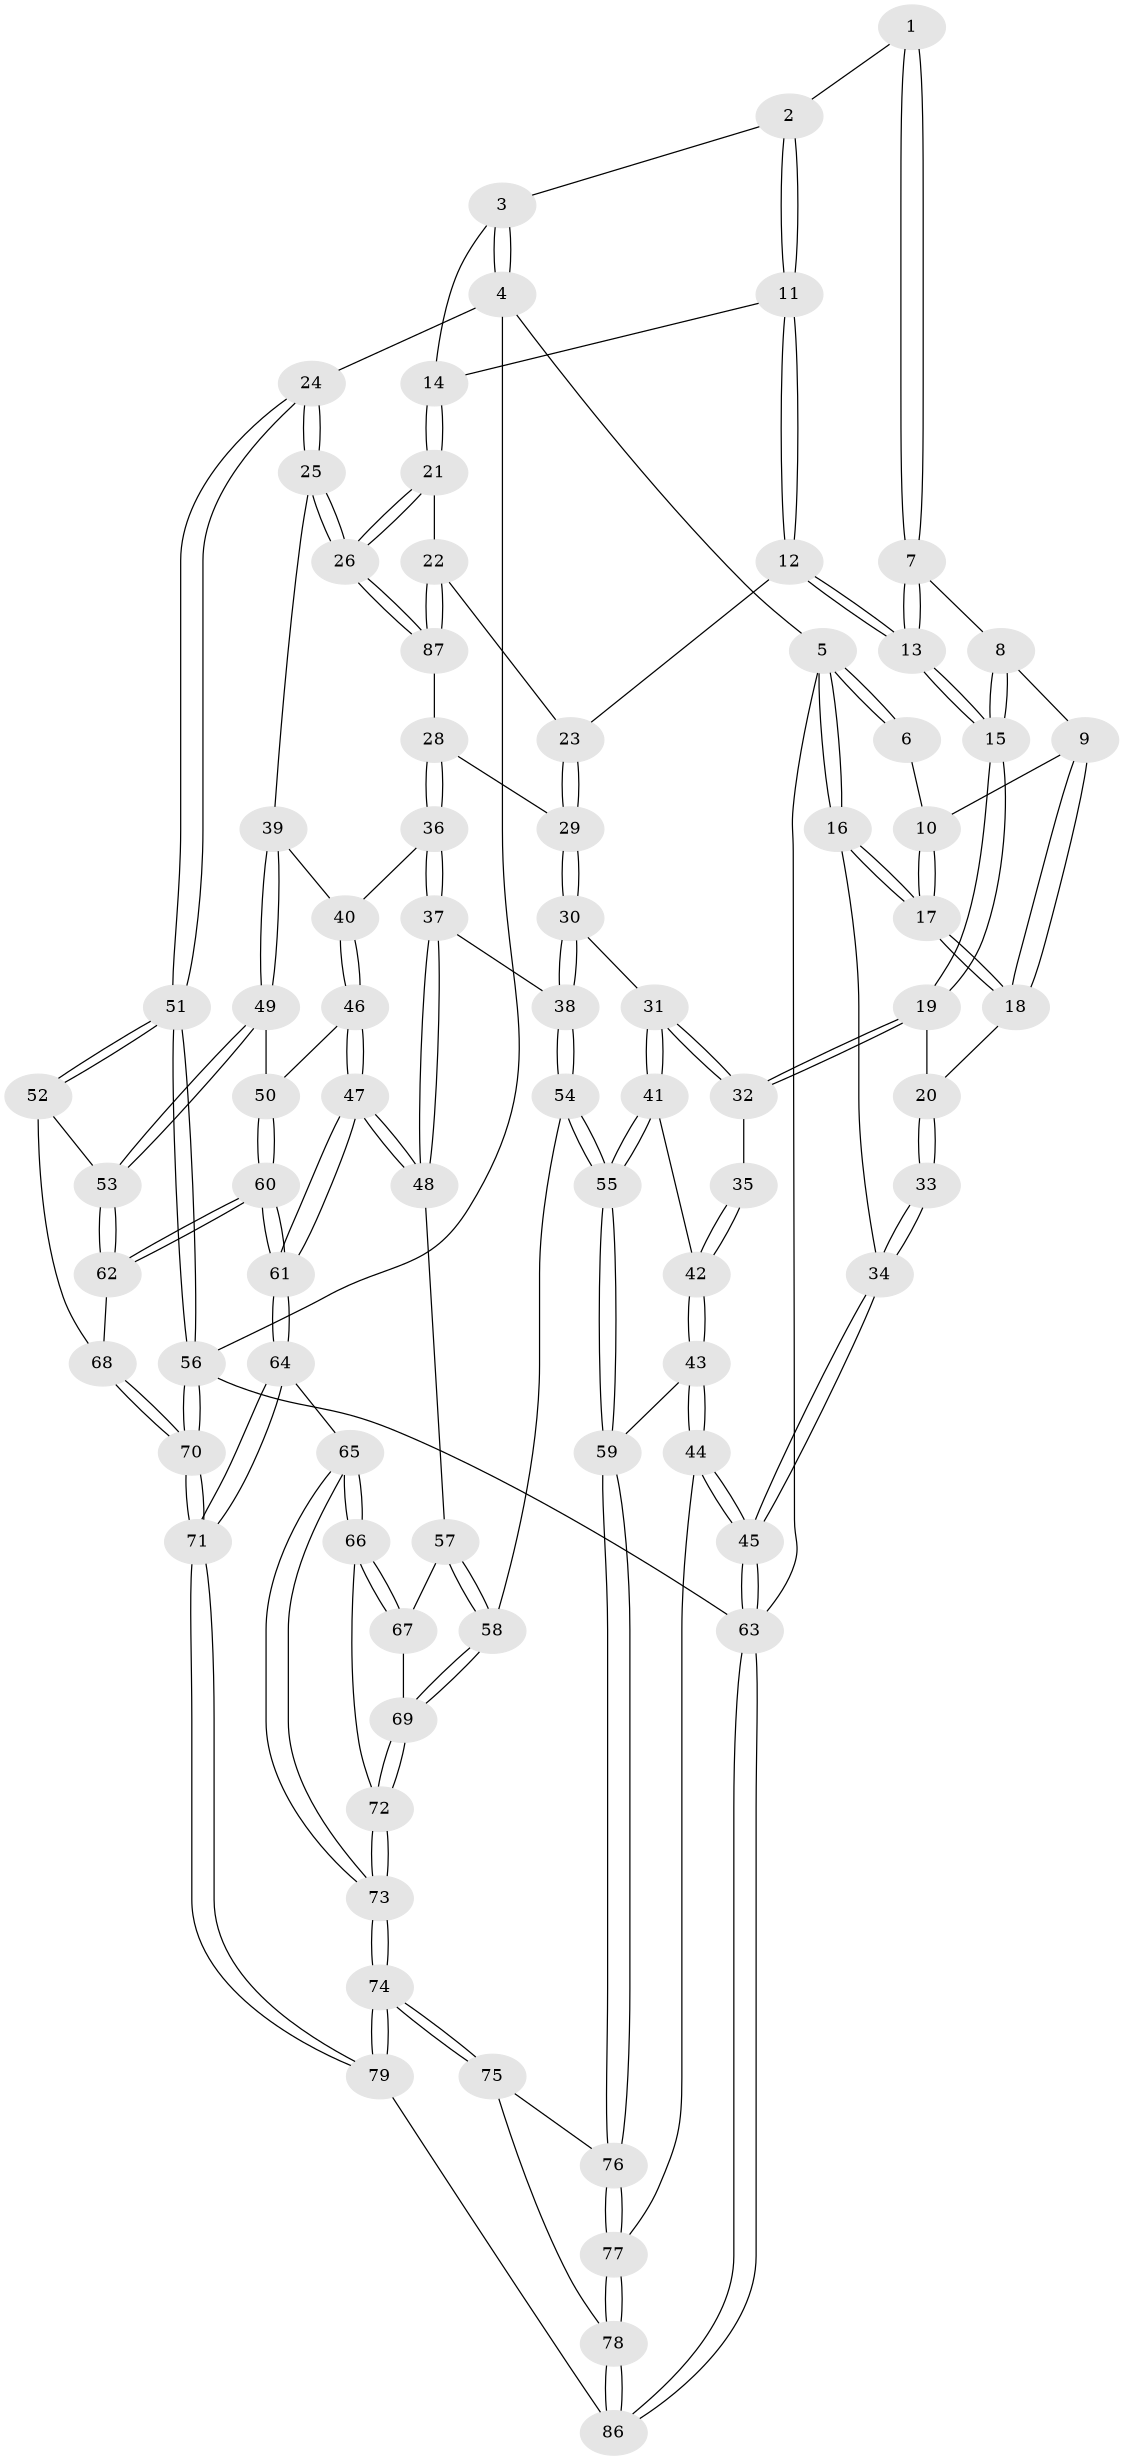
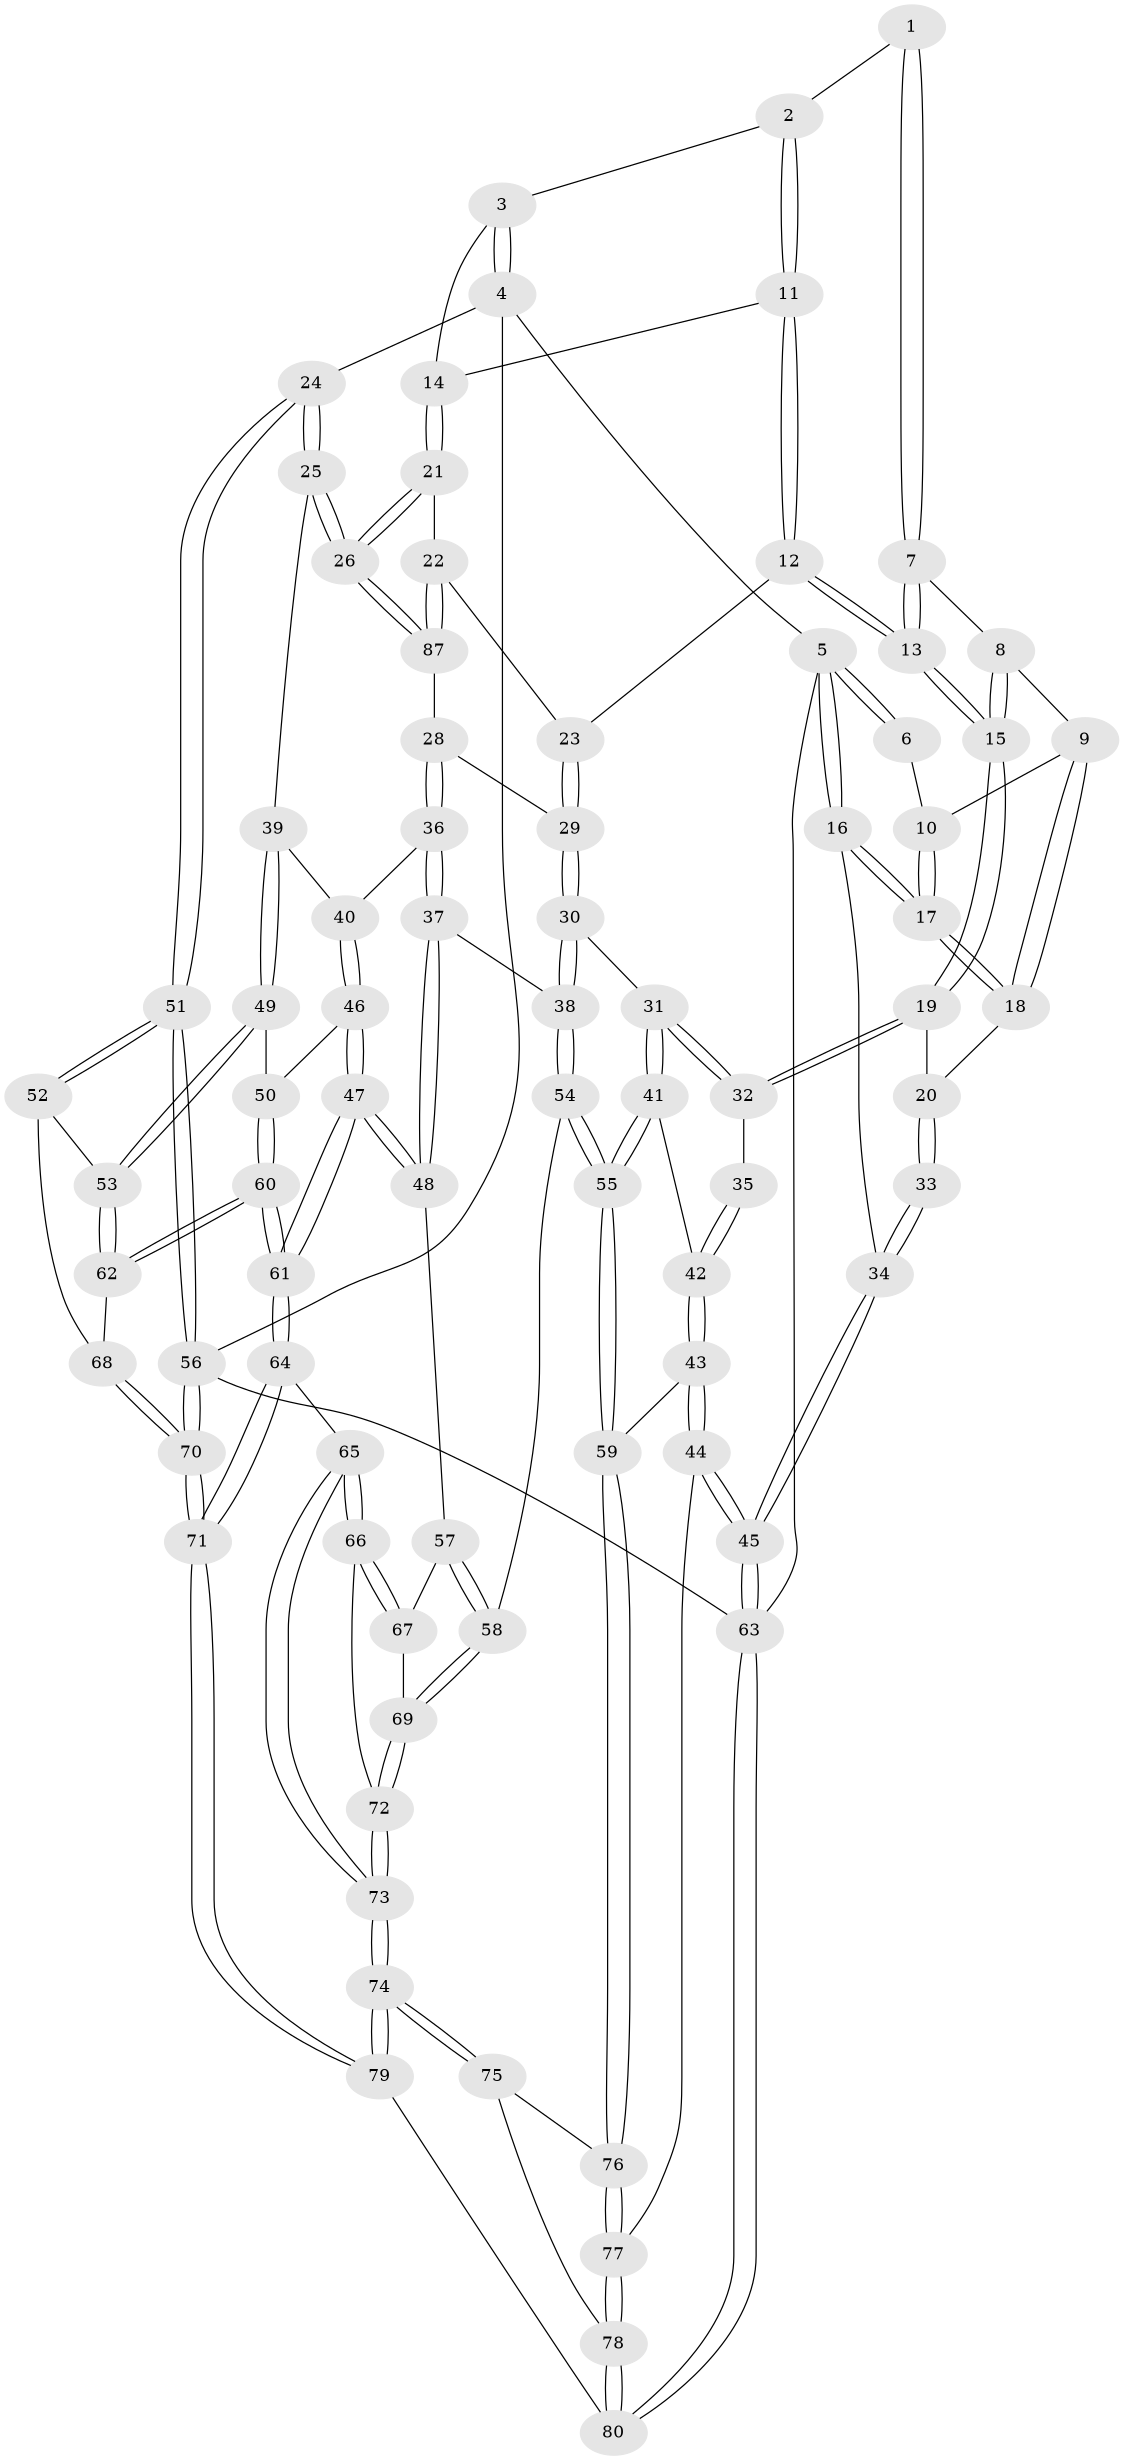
node "86": label "86" -> "80"
